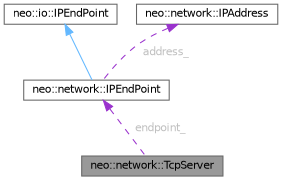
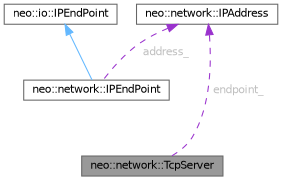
edge "neo::network::TcpServer" -> "neo::network::IPEndPoint": now "neo::network::TcpServer" -> "neo::network::IPAddress"
